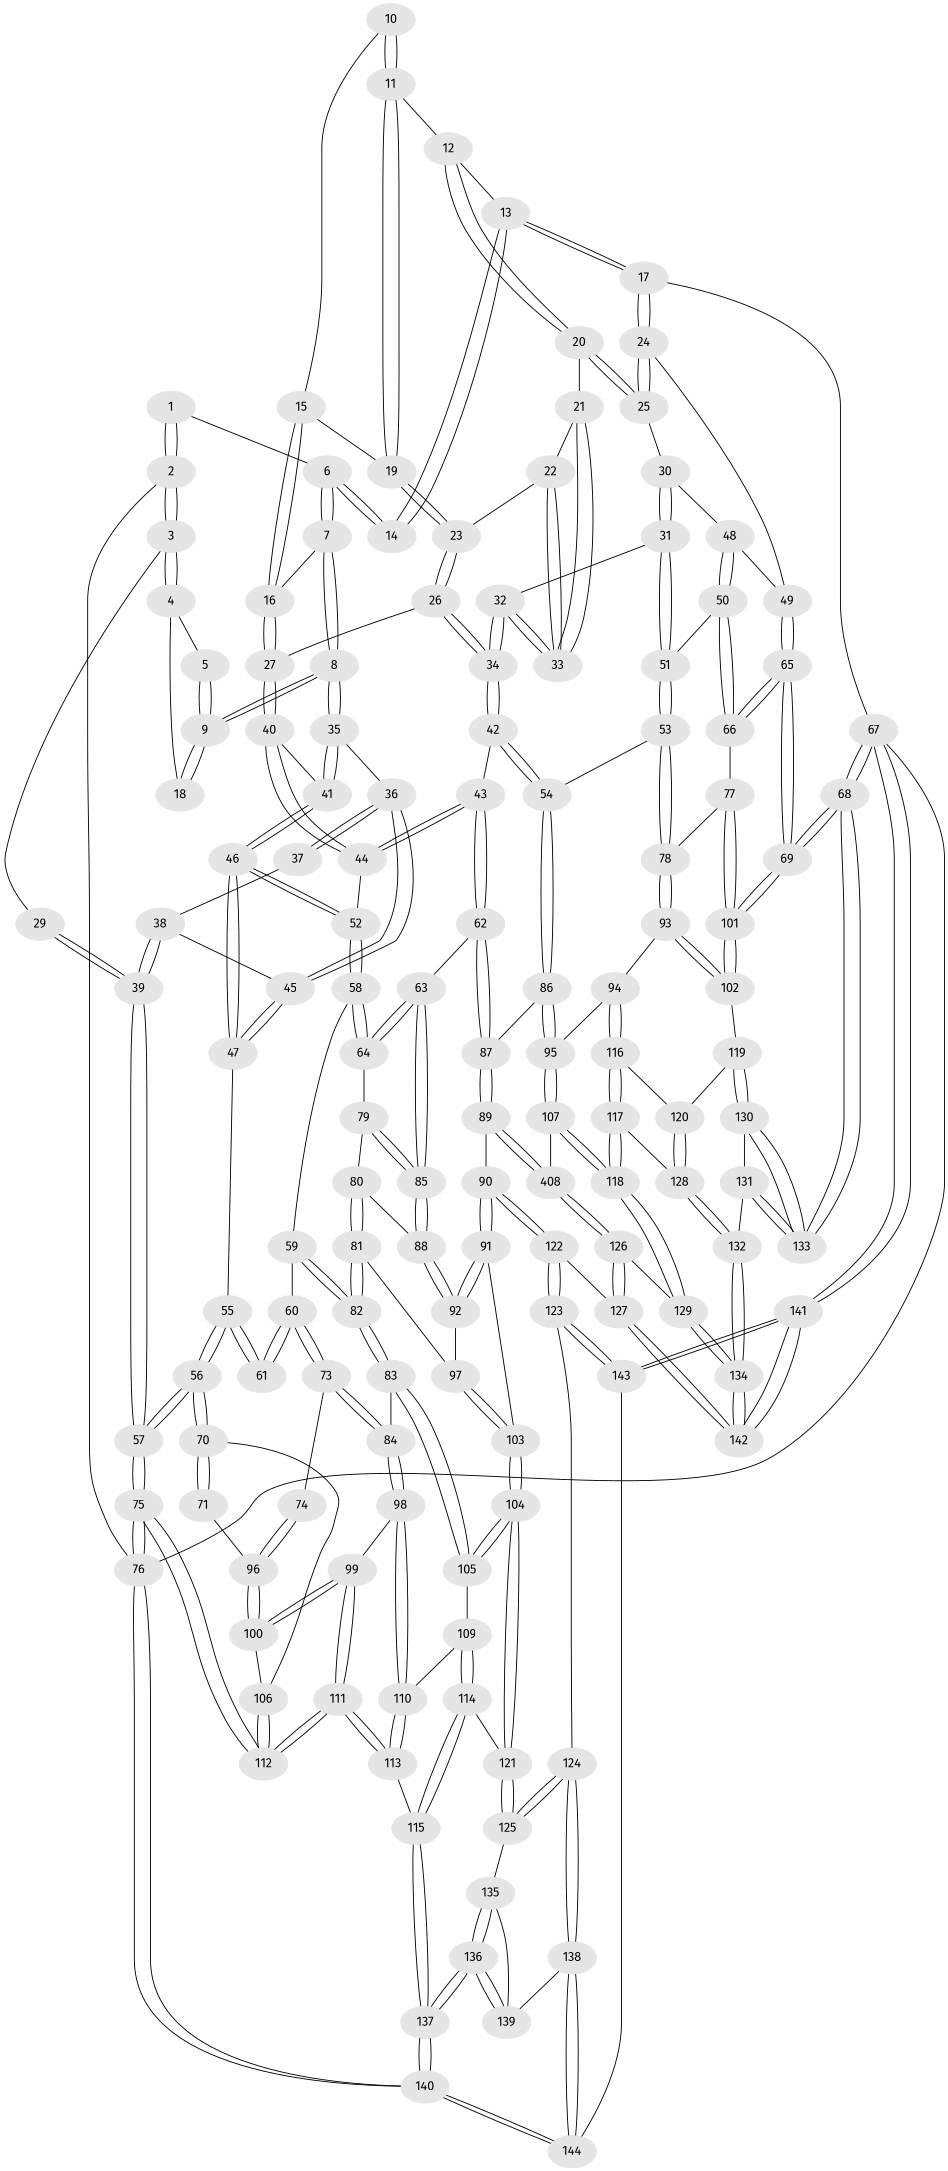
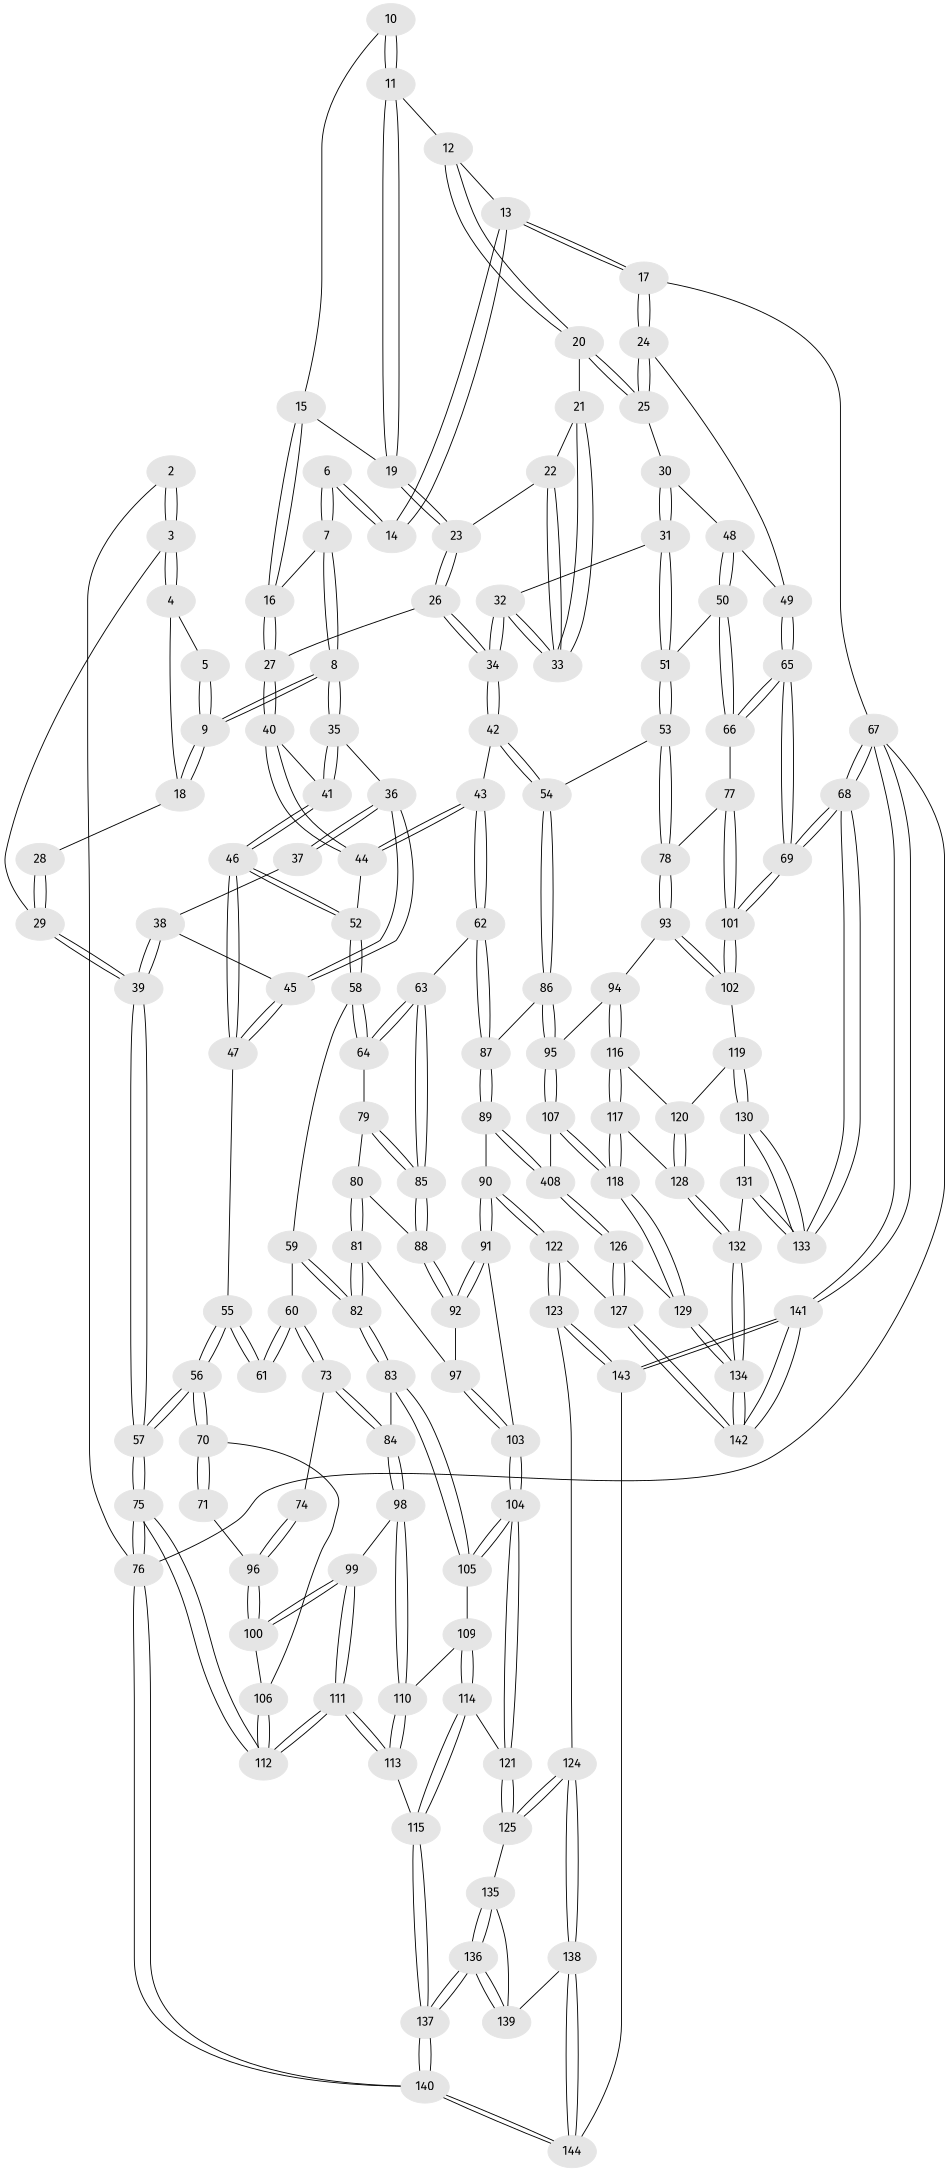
node "1": removed
node "28": added
